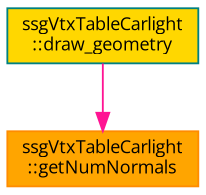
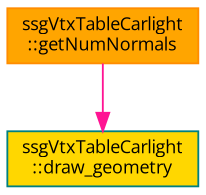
edge "ssgVtxTableCarlight ::draw_geometry" -> "ssgVtxTableCarlight ::getNumNormals": reversed
